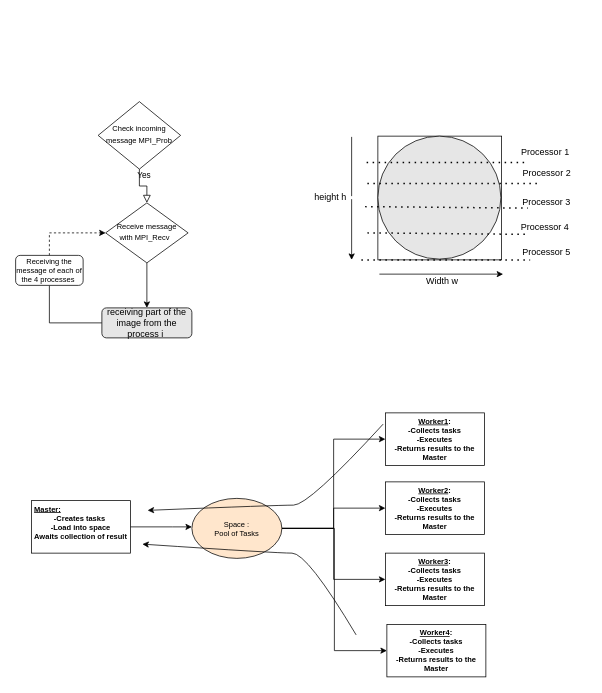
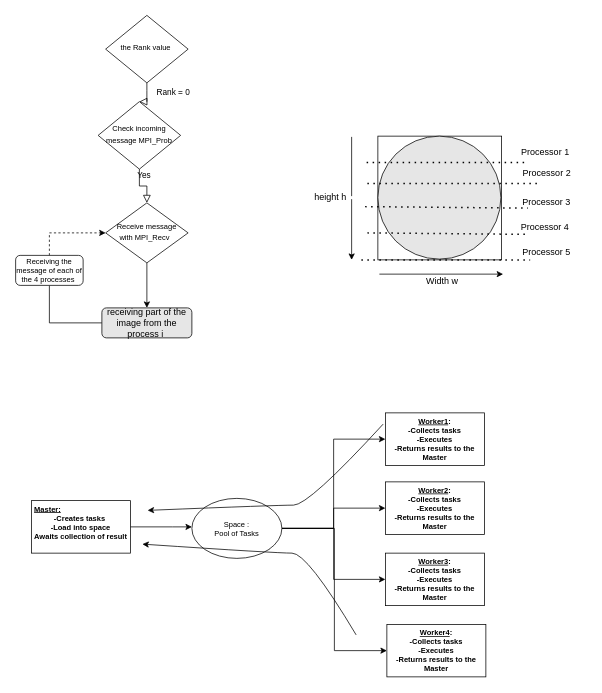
node "the Rank value": added
edge "the Rank value" -> "Check incoming message MPI_Prob": added, label "Rank = 0"
node "Space : Pool of Tasks": fillcolor #ffe6cc -> #ffffff
